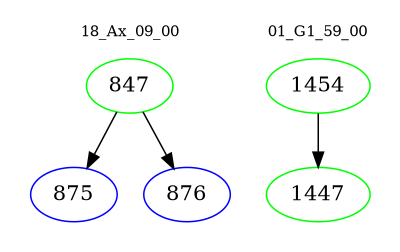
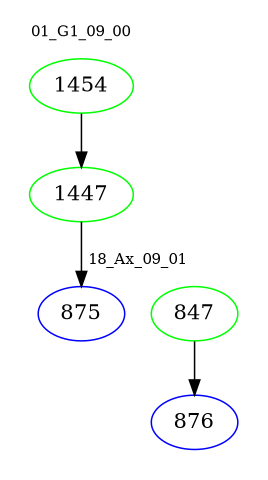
cluster "18_Ax_09_00": label "18_Ax_09_00" -> "18_Ax_09_01"
cluster "01_G1_59_00": label "01_G1_59_00" -> "01_G1_09_00"
edge "847" -> "875": now "1447" -> "875"
